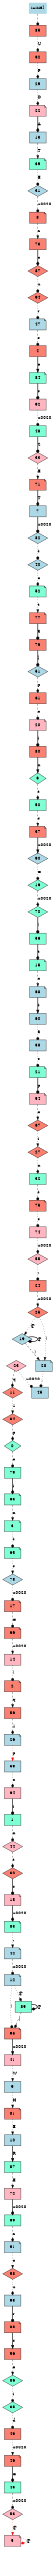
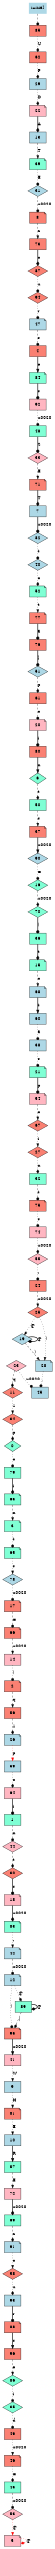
edge "0" -> "79": style dashed -> dotted
edge "46" -> "43": style bold -> dotted
